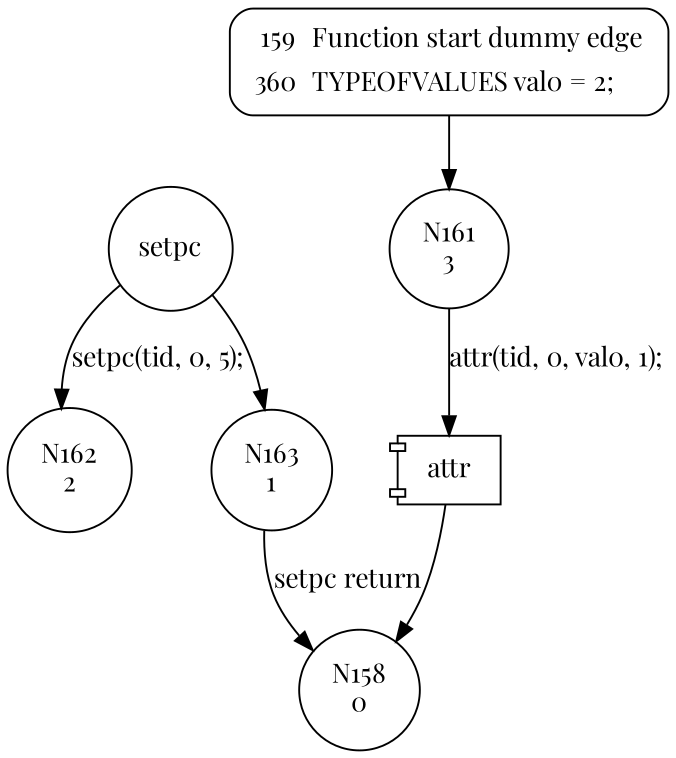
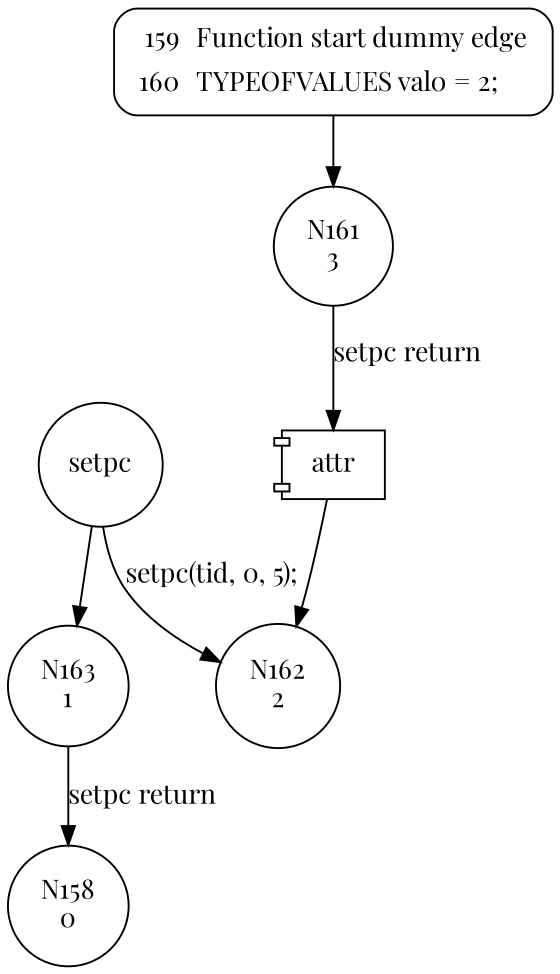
node "159": text "360" -> "160"
edge "N161 3" -> "attr": label "attr(tid, 0, val0, 1);" -> "setpc return"
edge "attr" -> "N158 0": now "attr" -> "N162 2"
